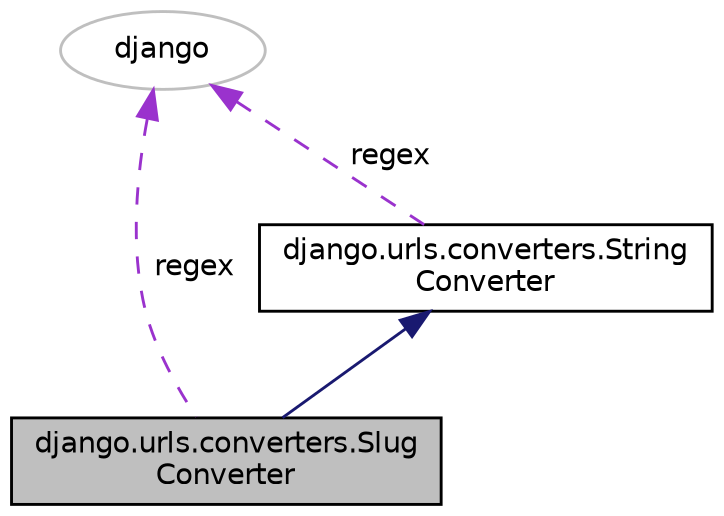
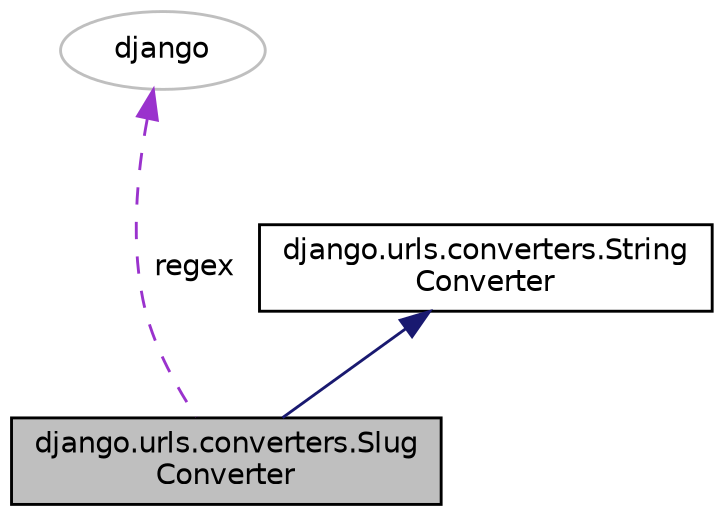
edge "django.urls.converters.String Converter" -> "django": removed, label "regex"
